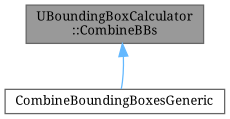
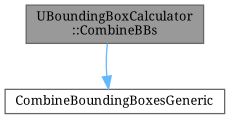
edge "CombineBoundingBoxesGeneric" -> "UBoundingBoxCalculator ::CombineBBs": reversed
